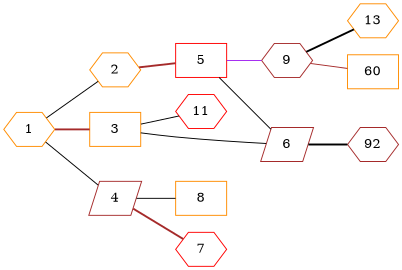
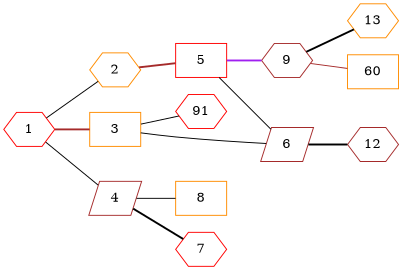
edge "5" -- "9": style solid -> bold
node "11": label "11" -> "91"
node "1": color darkorange -> red
node "92": label "92" -> "12"
edge "4" -- "7": color brown -> black
